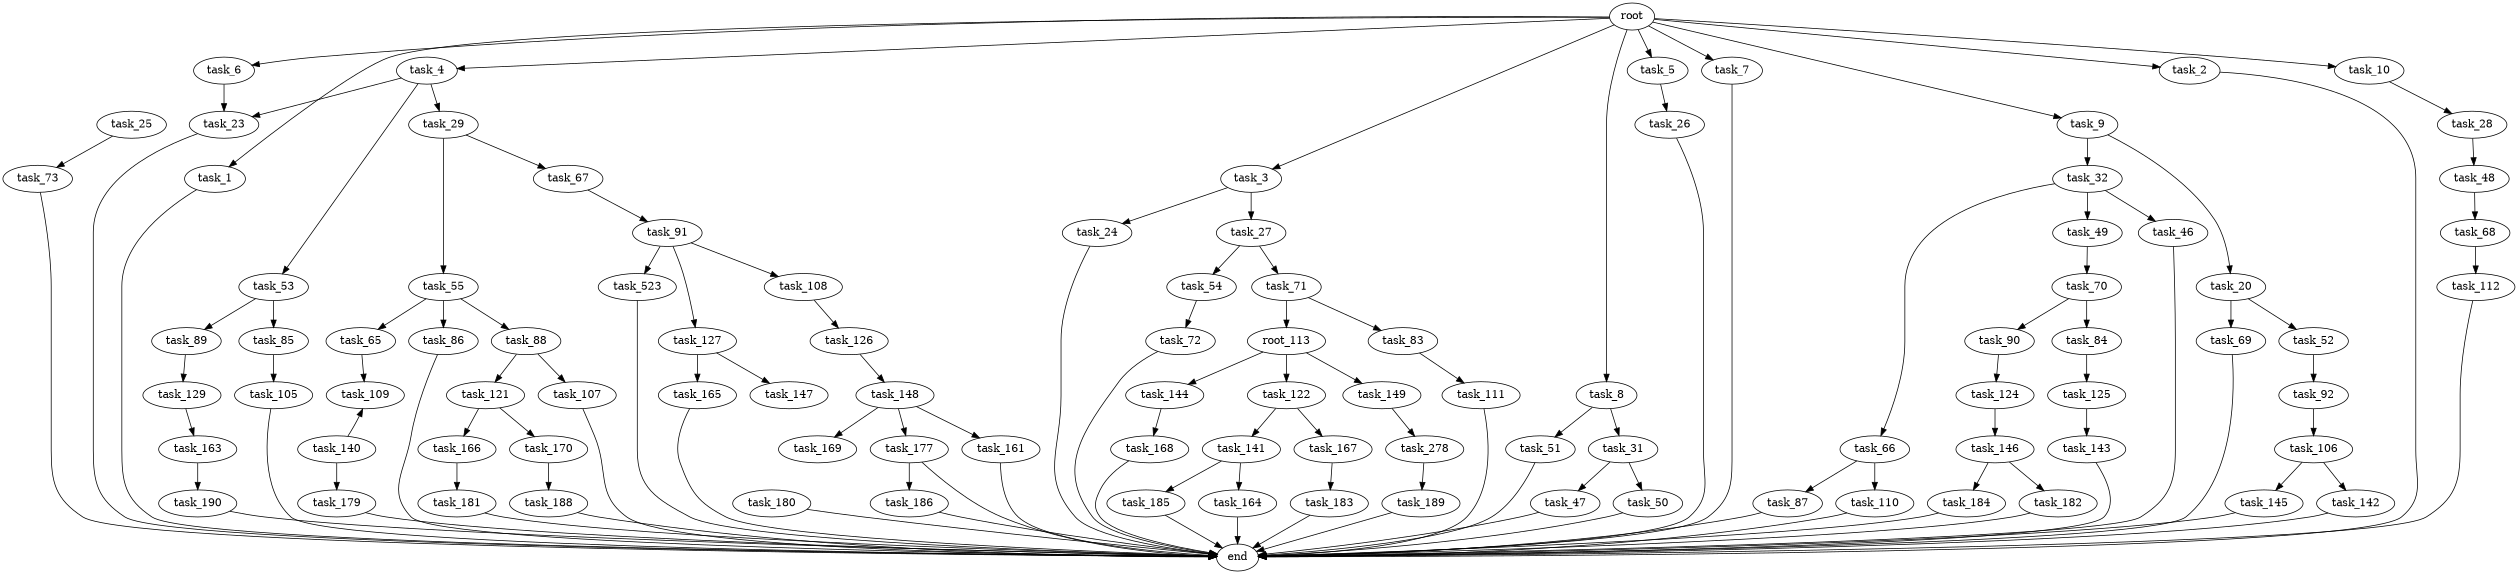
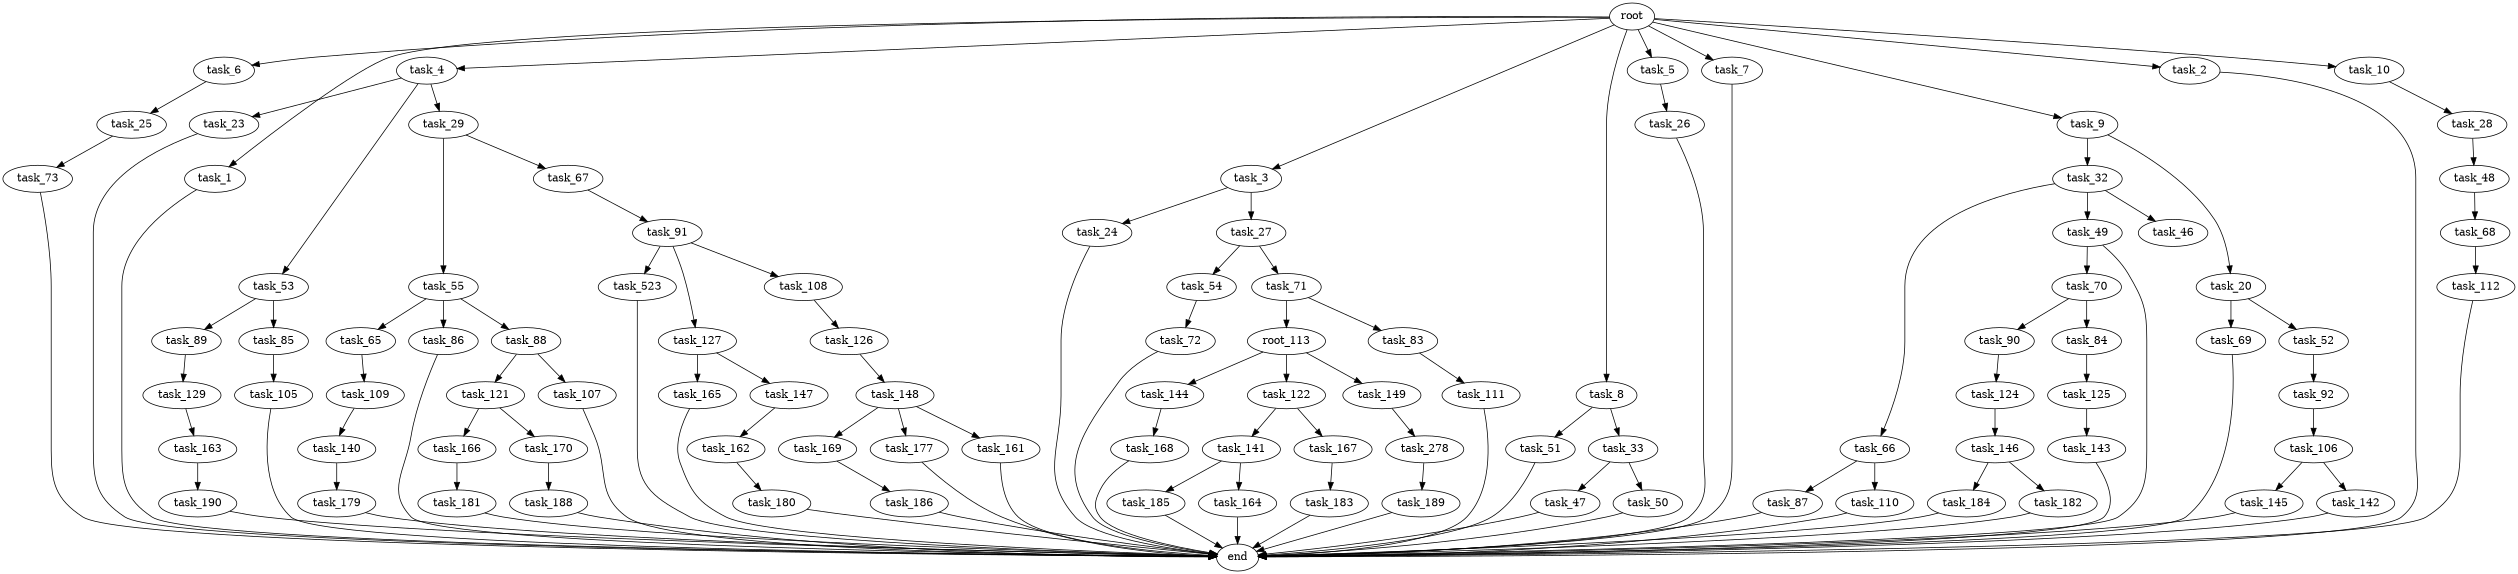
edge "task_6" -> "task_23": now "task_6" -> "task_25"
edge "task_140" -> "task_109": reversed
node "task_162": added
node "task_31": label "task_31" -> "task_33"
edge "task_177" -> "task_186": now "task_169" -> "task_186"
edge "task_46" -> "end": now "task_49" -> "end"
